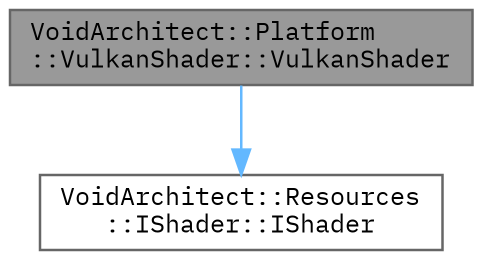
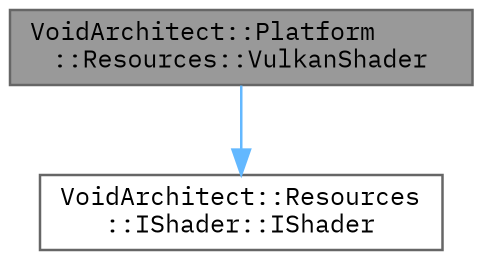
node "VoidArchitect::Platform ::VulkanShader::VulkanShader": label "VoidArchitect::Platform ::VulkanShader::VulkanShader" -> "VoidArchitect::Platform ::Resources::VulkanShader"
